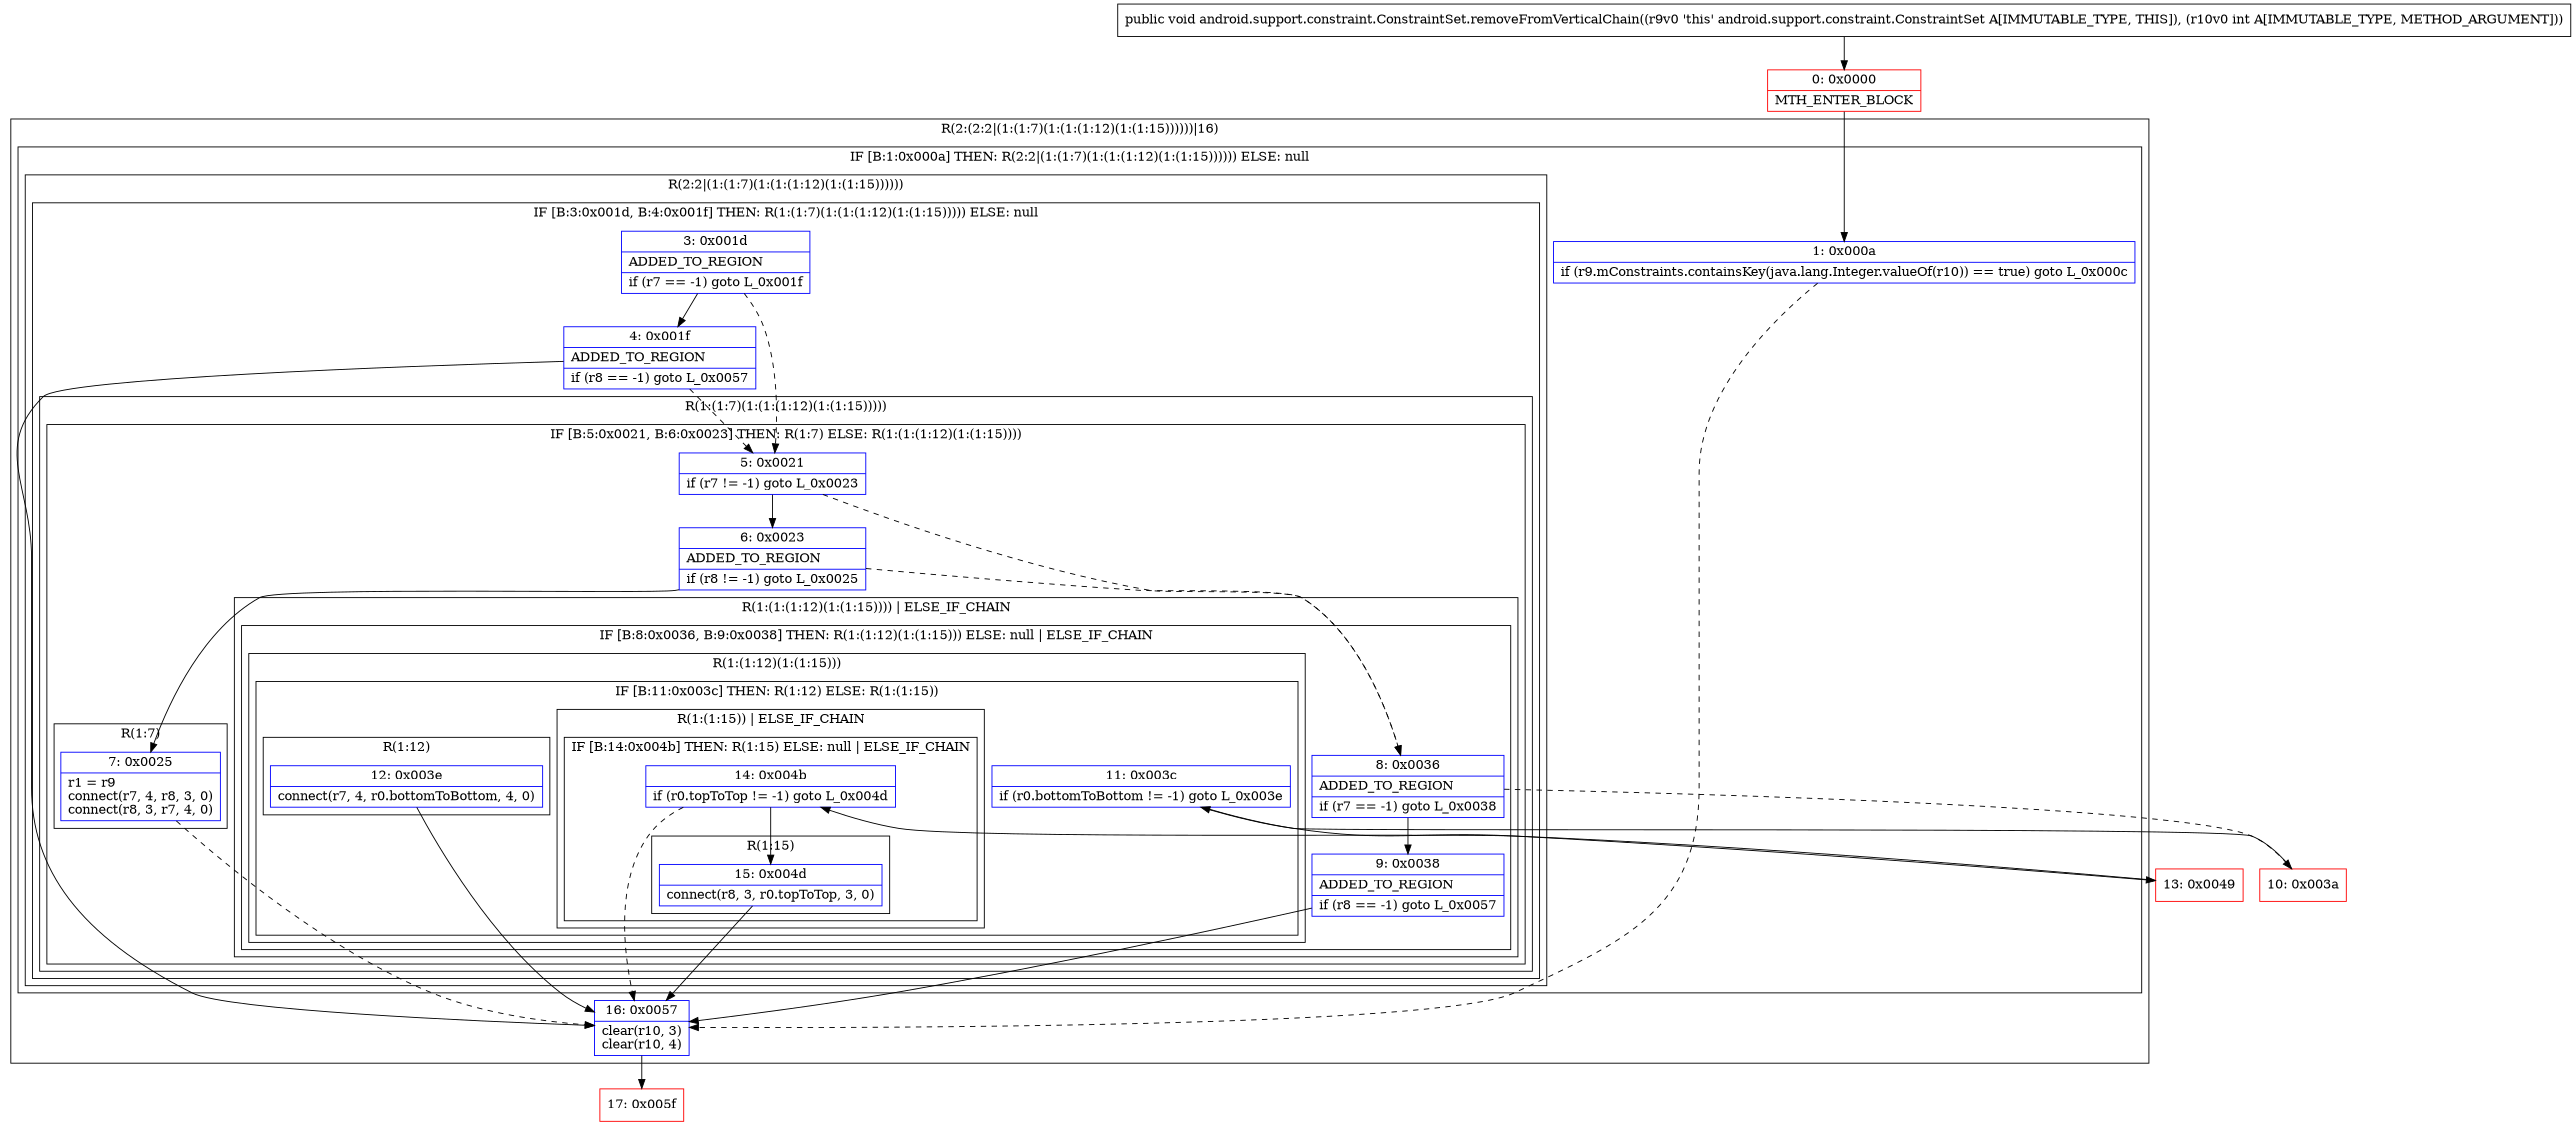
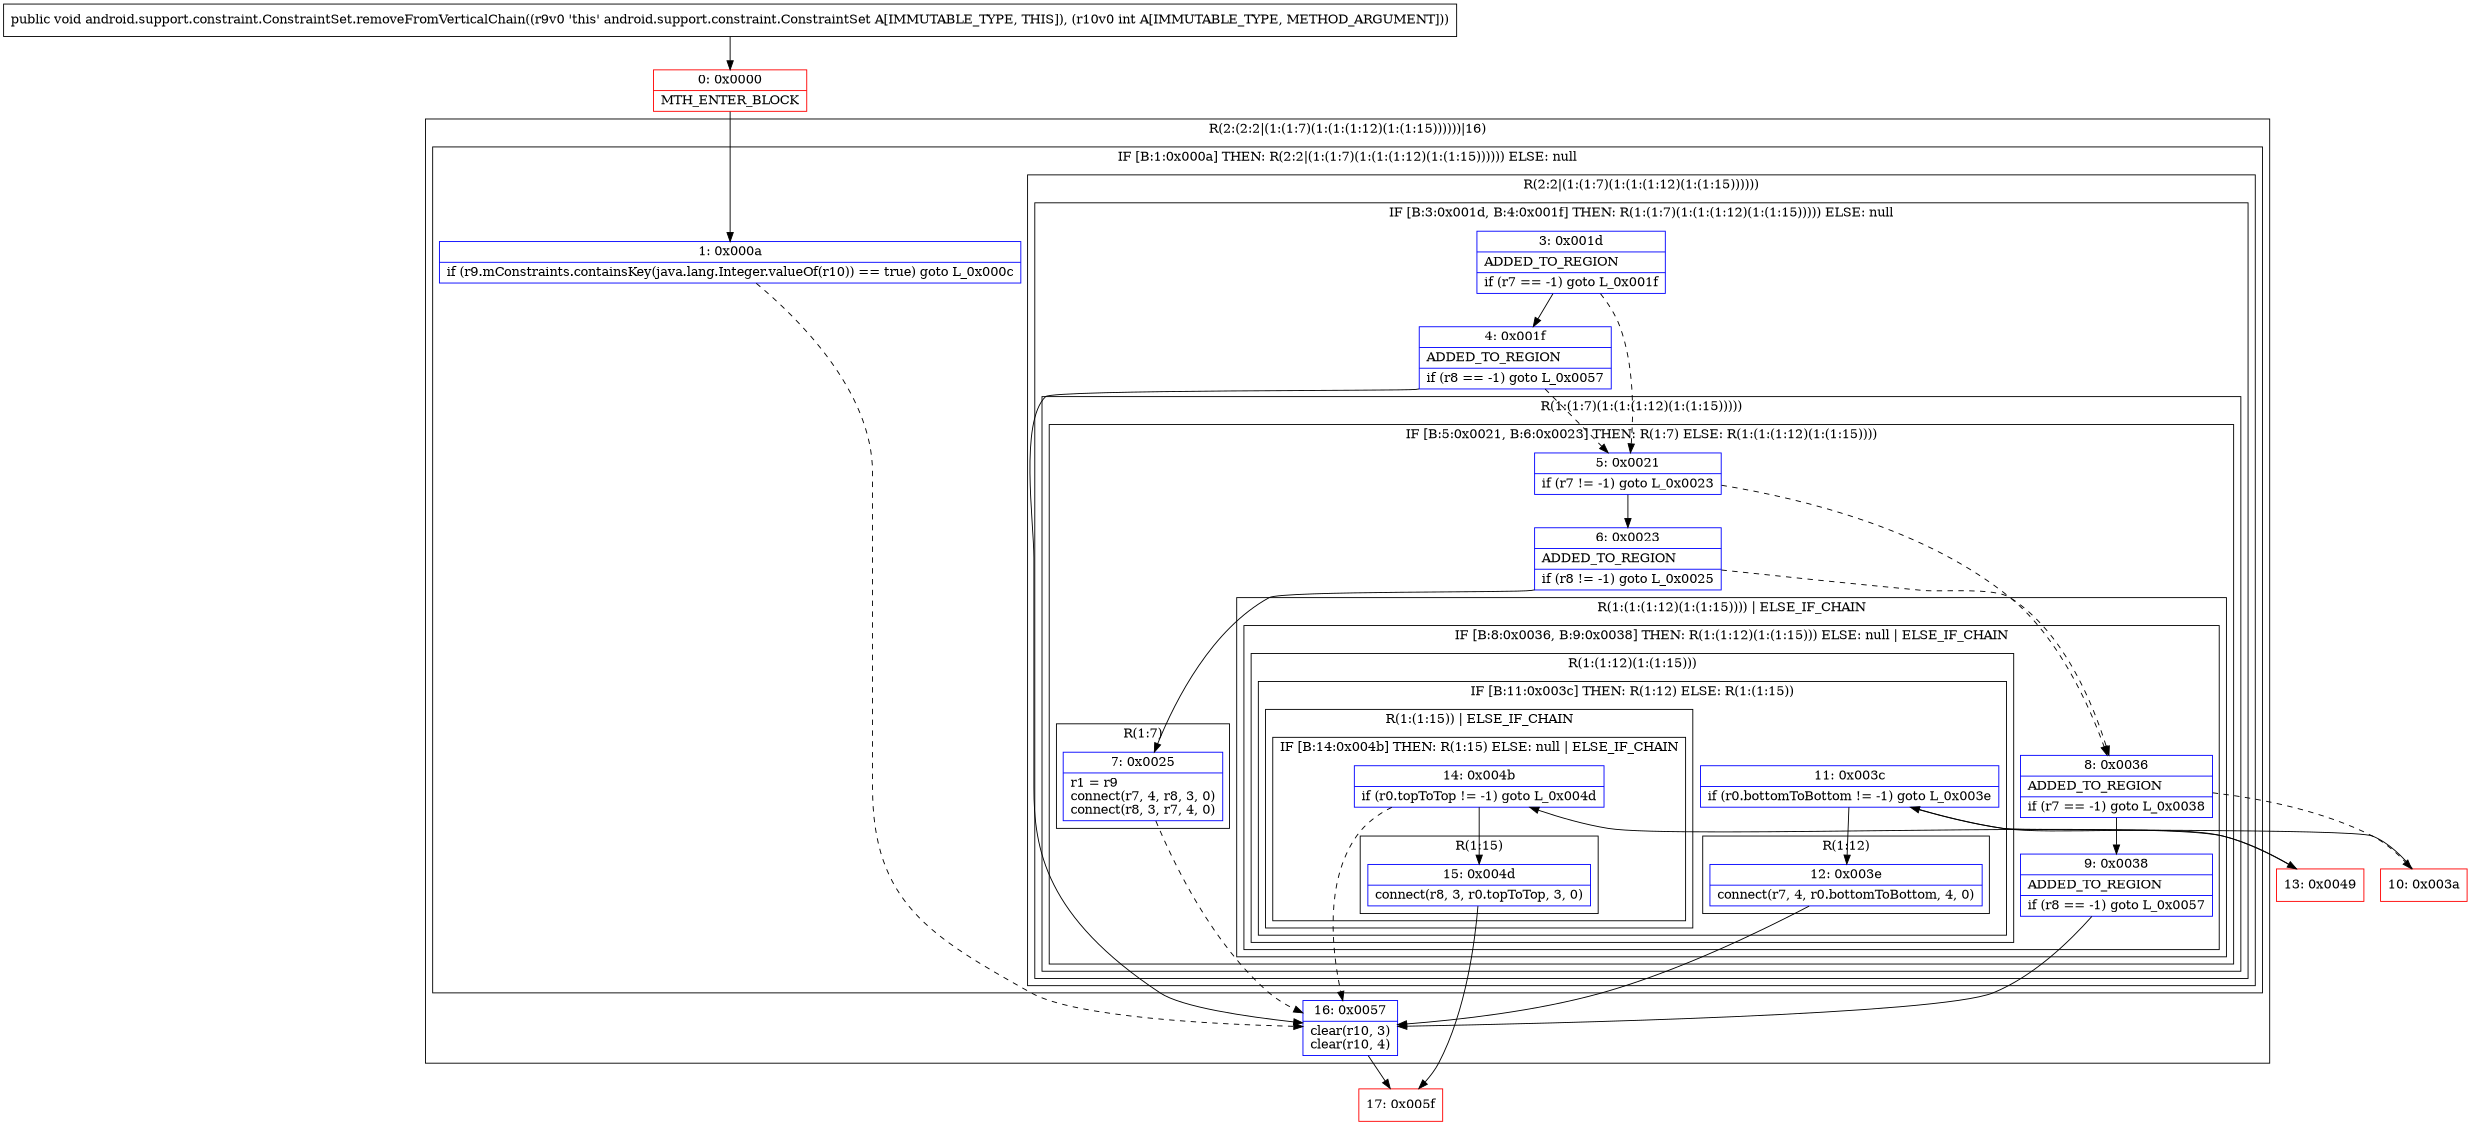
edge "11: 0x003c" -> "12: 0x003e": added
edge "15: 0x004d" -> "16: 0x0057": now "15: 0x004d" -> "17: 0x005f"
